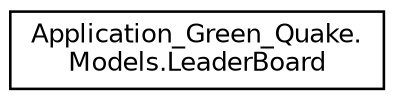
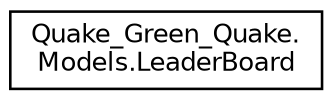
node "Application_Green_Quake. Models.LeaderBoard": label "Application_Green_Quake. Models.LeaderBoard" -> "Quake_Green_Quake. Models.LeaderBoard"
